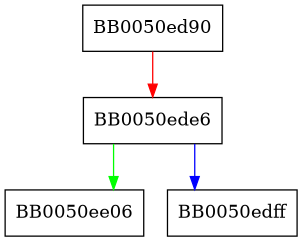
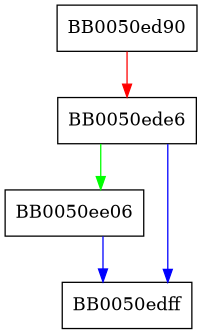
edge "BB0050ee06" -> "BB0050edff": added
